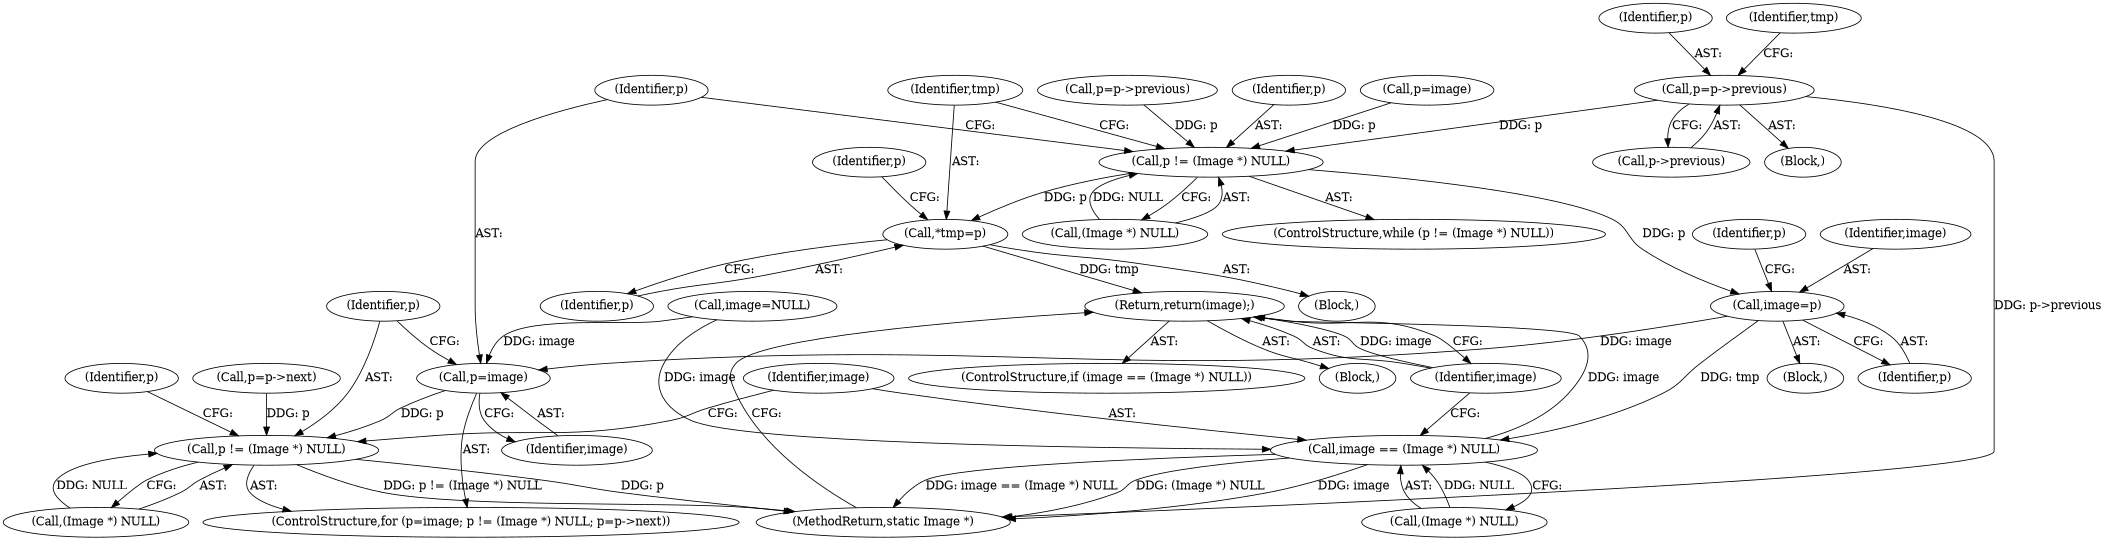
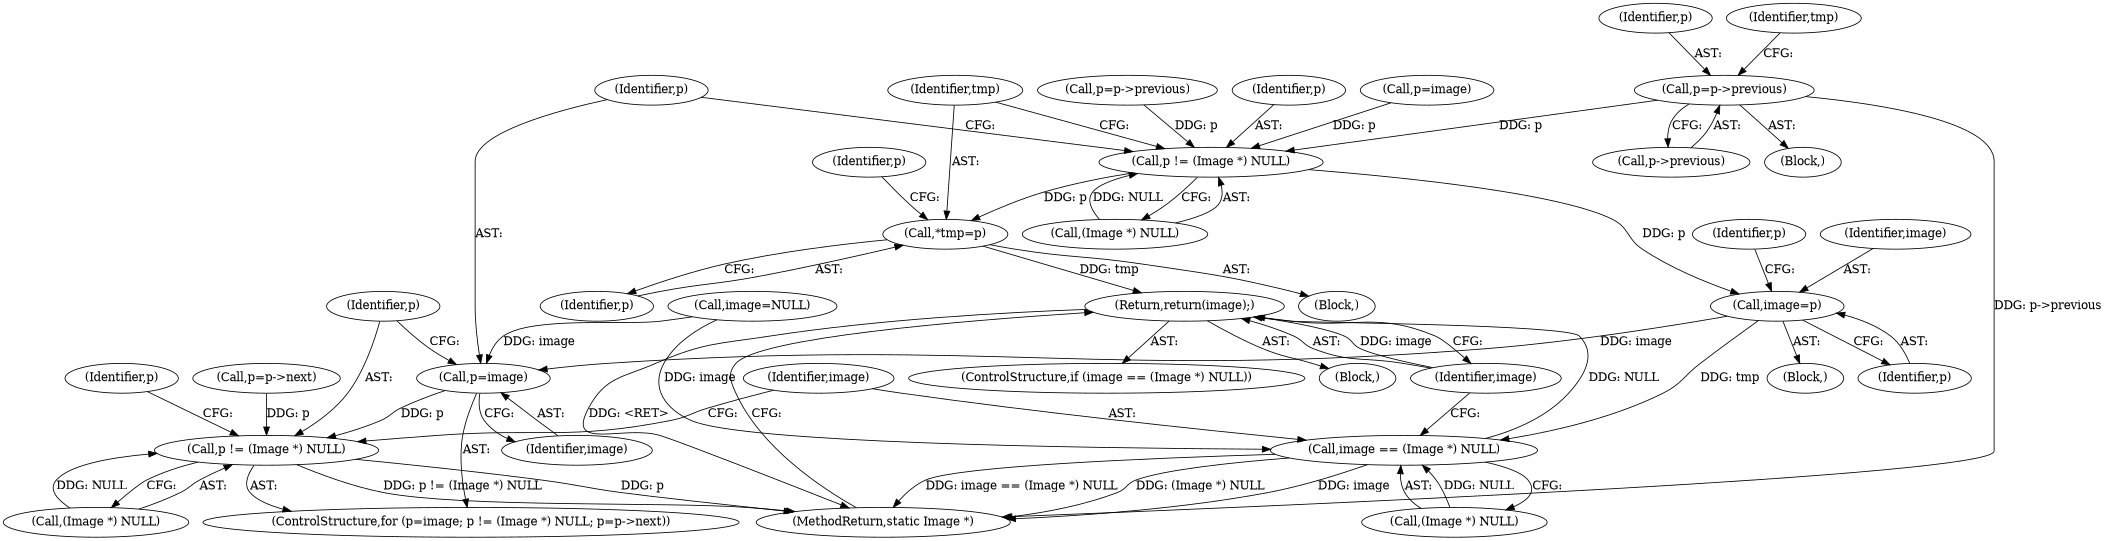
node "(ControlStructure,while (p != (Image *) NULL))": removed
edge "(Return,return(image);)" -> "(MethodReturn,static Image *)": added, label "DDG: <RET>"
edge "(Call,image == (Image *) NULL)" -> "(Return,return(image);)": label "DDG: image" -> "DDG: NULL"
